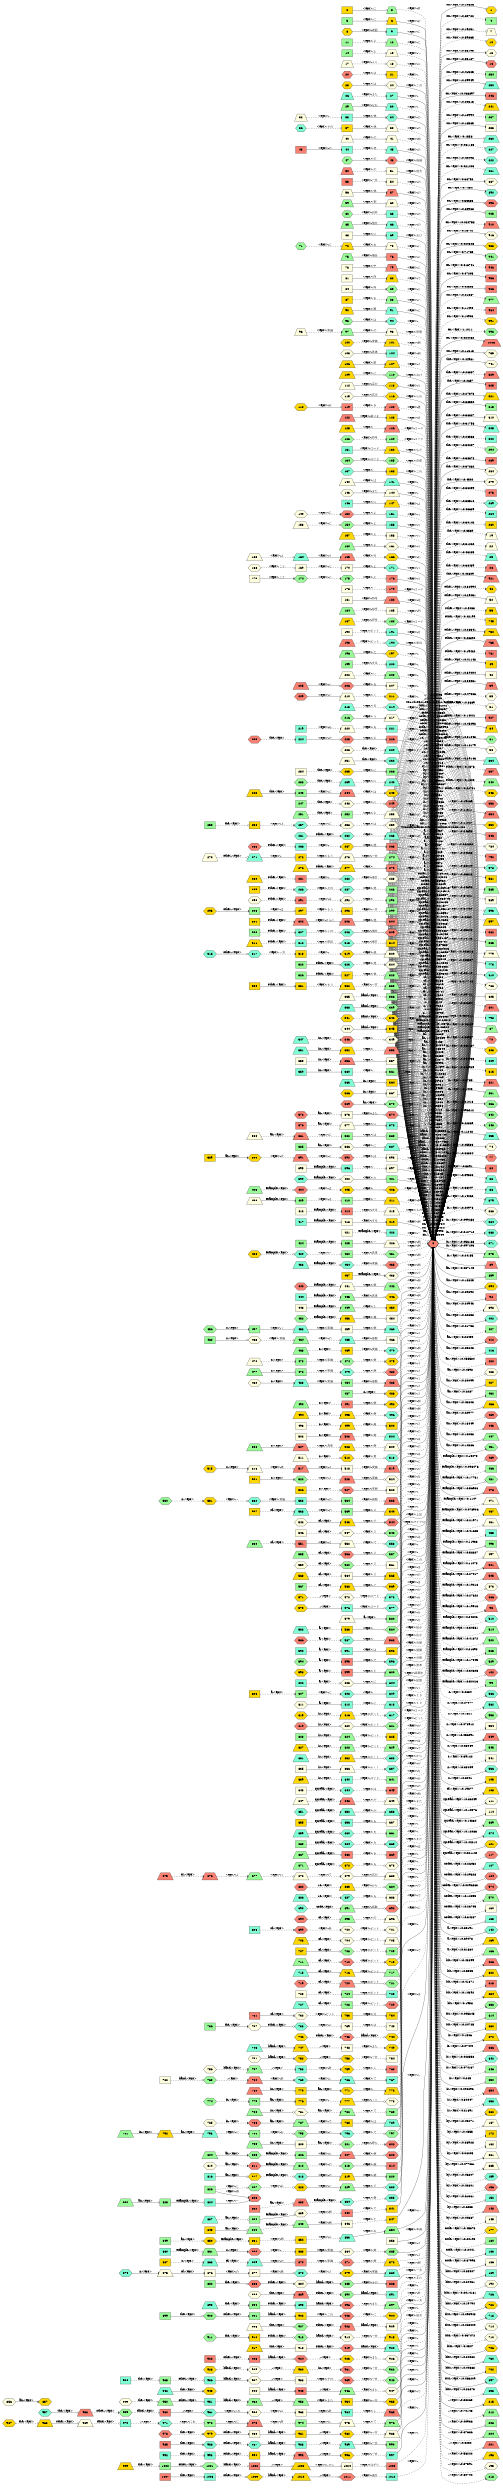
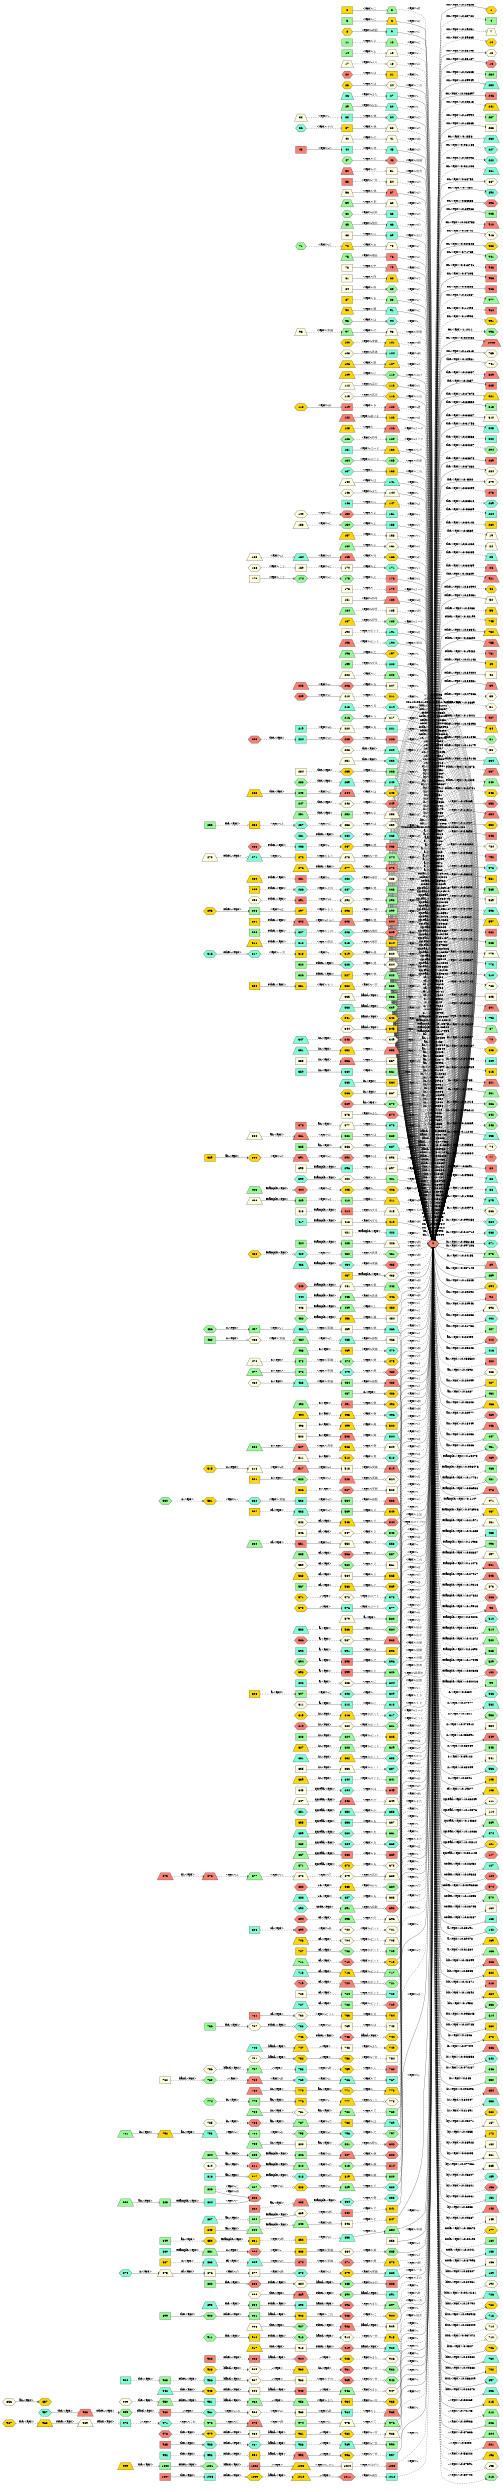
node "372": removed
edge "0" -> "501": style solid -> dashed
node "587": fillcolor aquamarine -> lightyellow
edge "943" -> "944": added, label "other:<eps>"
